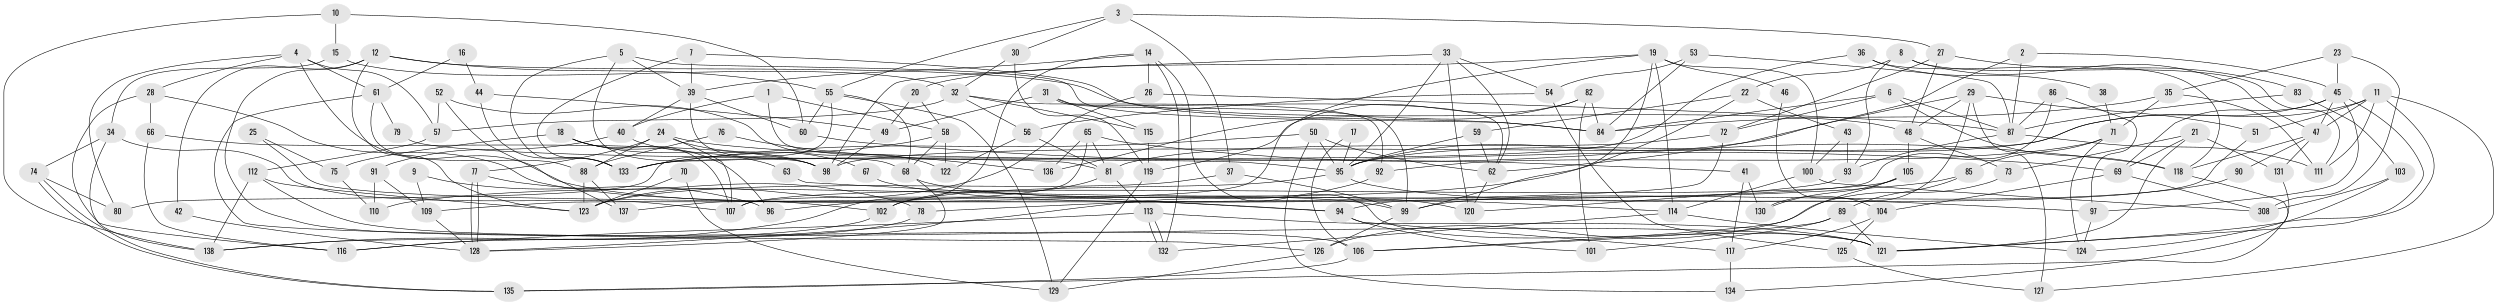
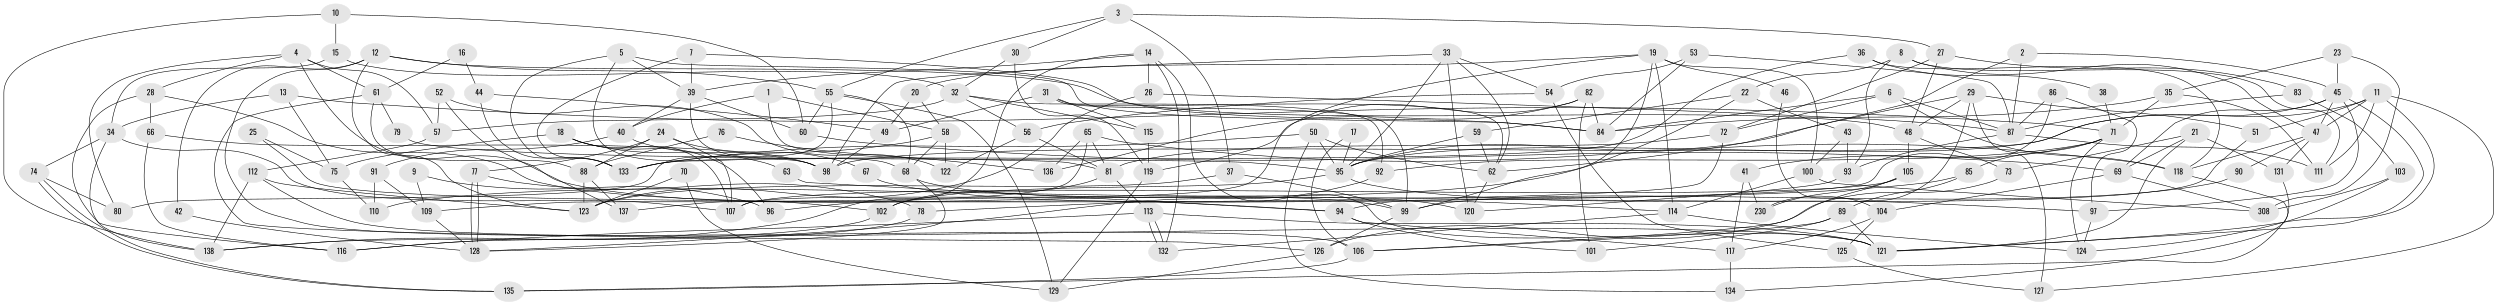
node "13": added
edge "24" -- "41": now "71" -- "41"
node "130": label "130" -> "230"
